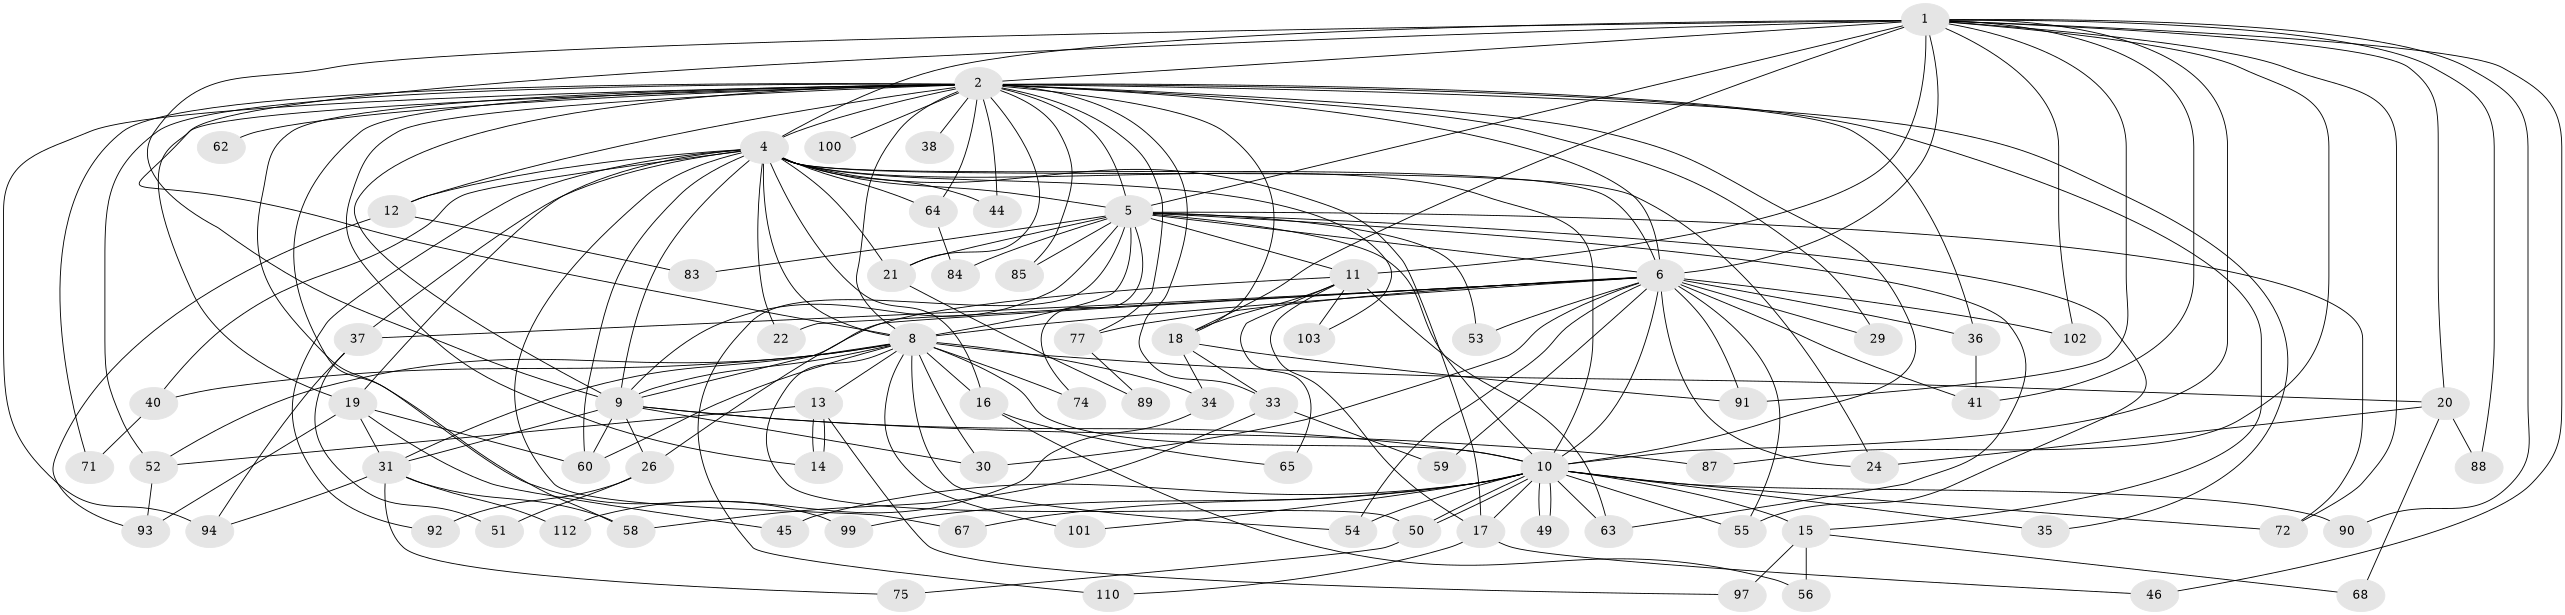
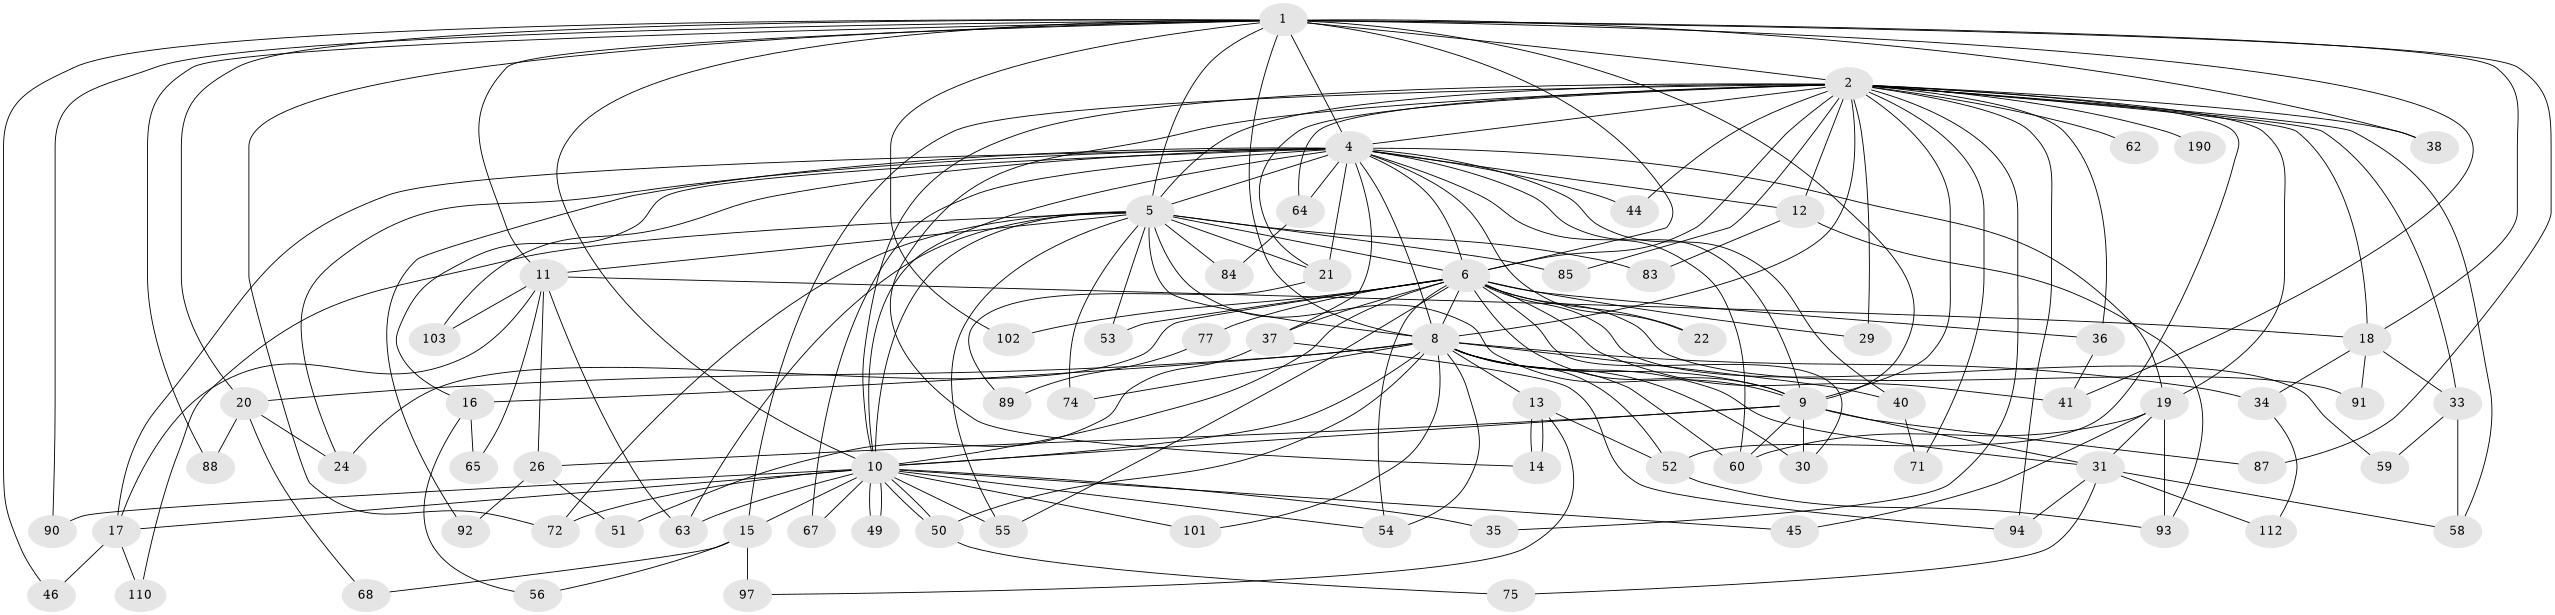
node "100": label "100" -> "190"
edge "2" -- "77": removed
edge "1" -- "91": now "1" -- "38"
node "99": removed
